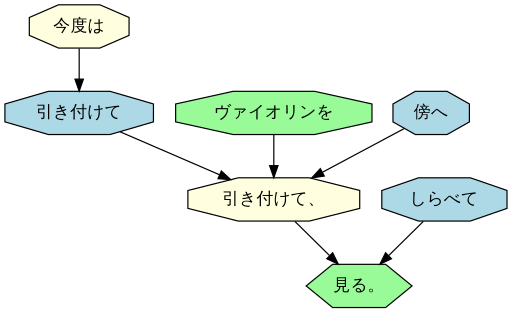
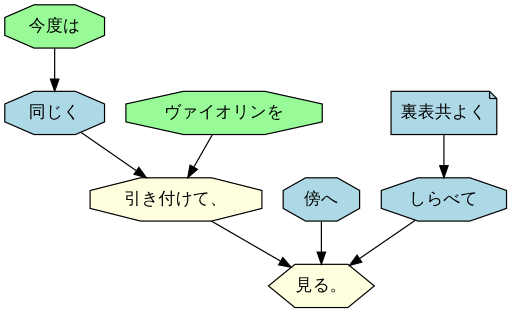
node "今度は": fillcolor lightyellow -> palegreen
node "引き付けて": label "引き付けて" -> "同じく"
node "裏表共よく": added
edge "傍へ" -> "引き付けて、": now "傍へ" -> "見る。"
node "見る。": fillcolor palegreen -> lightyellow
